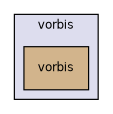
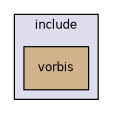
cluster "vorbis": label "vorbis" -> "include"
